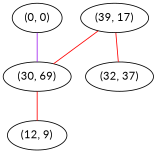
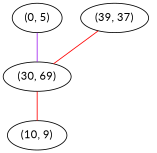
node "(0, 0)": label "(0, 0)" -> "(0, 5)"
node "(39, 17)": label "(39, 17)" -> "(39, 37)"
node "(32, 37)": removed
node "(12, 9)": label "(12, 9)" -> "(10, 9)"
